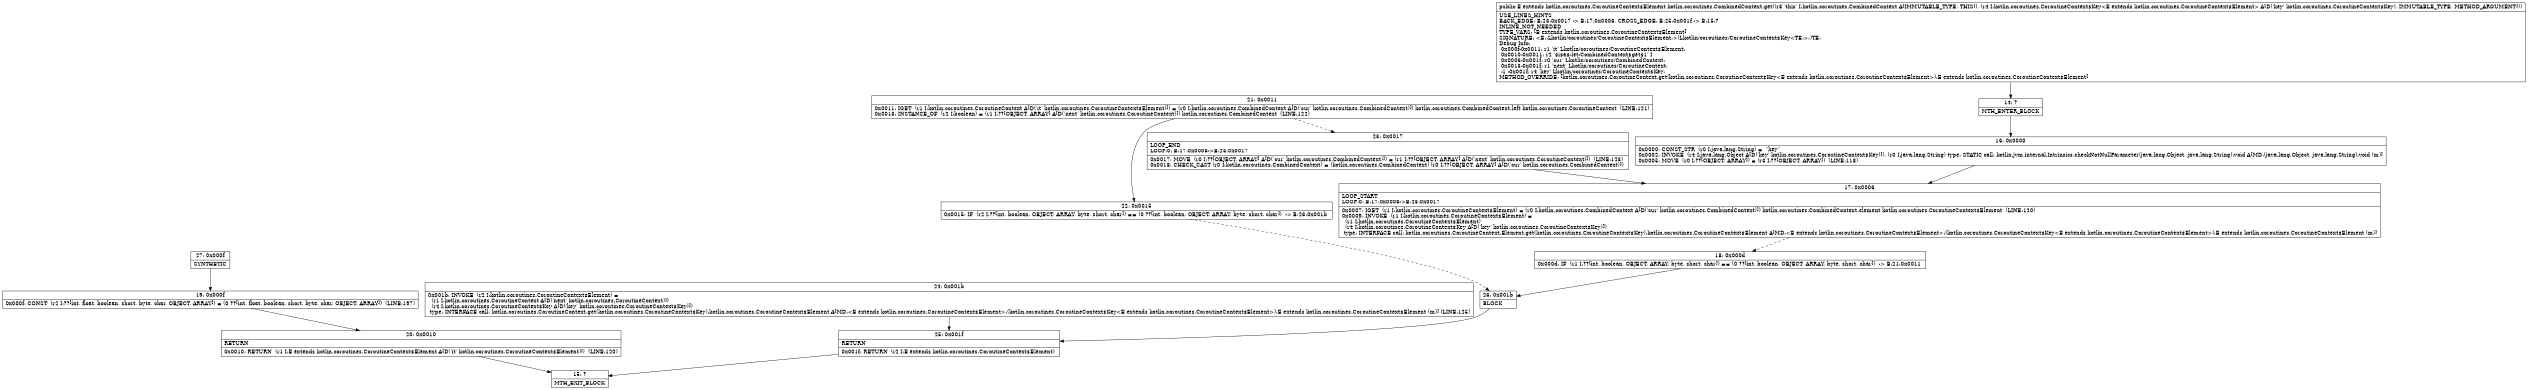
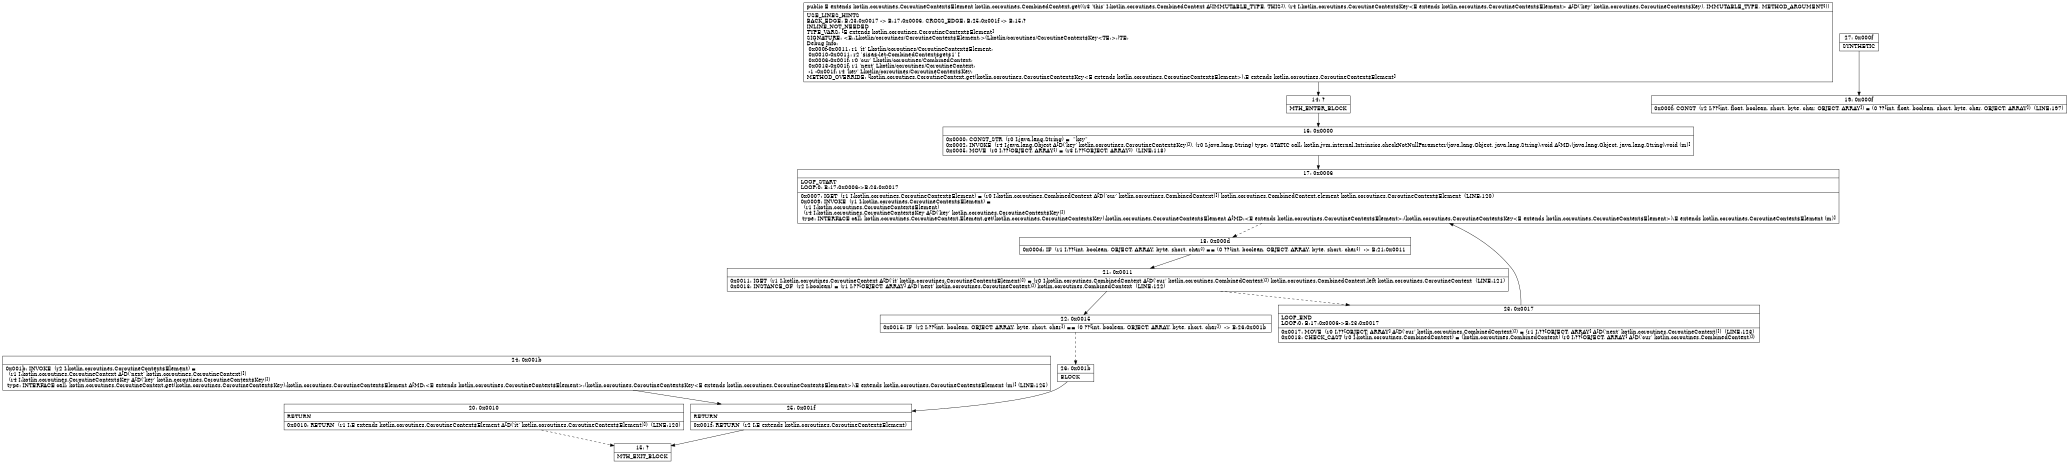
edge "18: 0x000d" -> "26: 0x001b": now "18: 0x000d" -> "21: 0x0011"
edge "19: 0x000f" -> "20: 0x0010": removed
edge "20: 0x0010" -> "15: ?": style solid -> dashed
